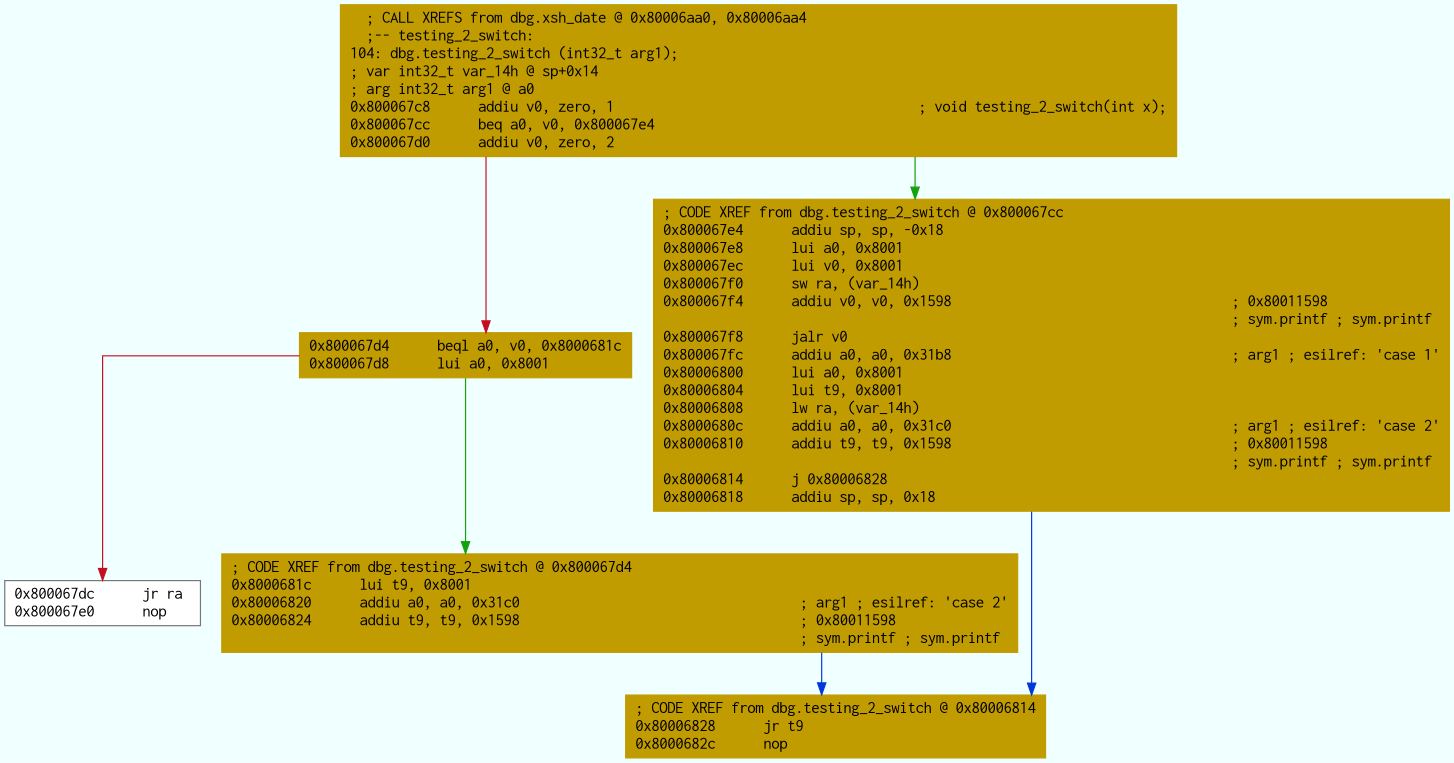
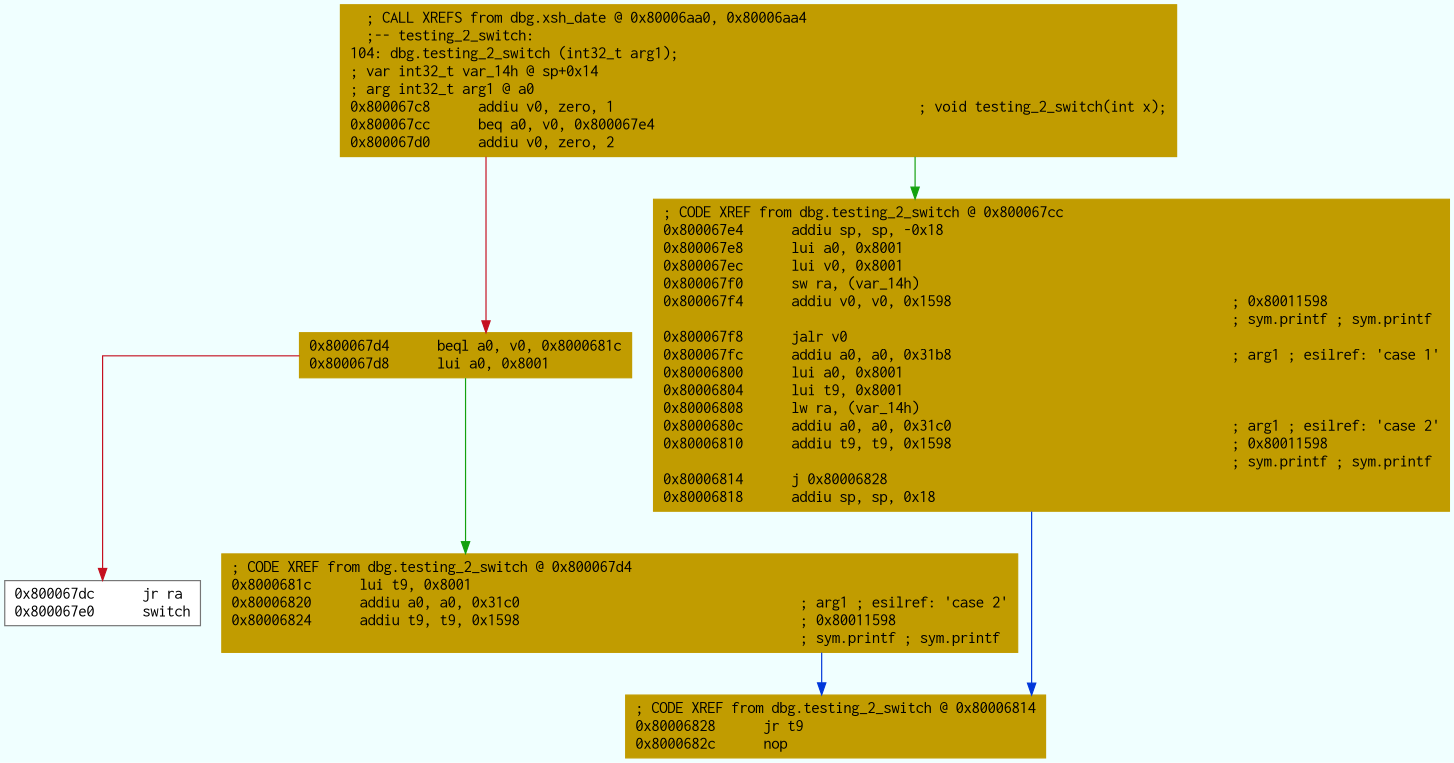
node "0x800067dc      jr ra 0x800067e0      nop": label "0x800067dc      jr ra 0x800067e0      nop" -> "0x800067dc      jr ra 0x800067e0      switch"
